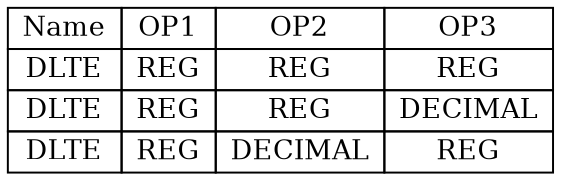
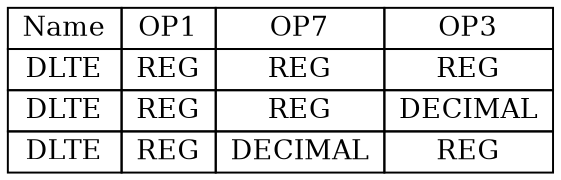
node "Name": text "OP2" -> "OP7"
